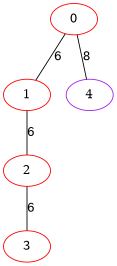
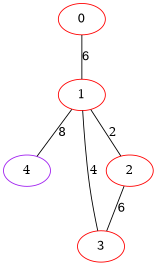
edge "0" -- "4": now "1" -- "4"
edge "1" -- "2": label "6" -> "2"
edge "1" -- "3": added, label "4"
